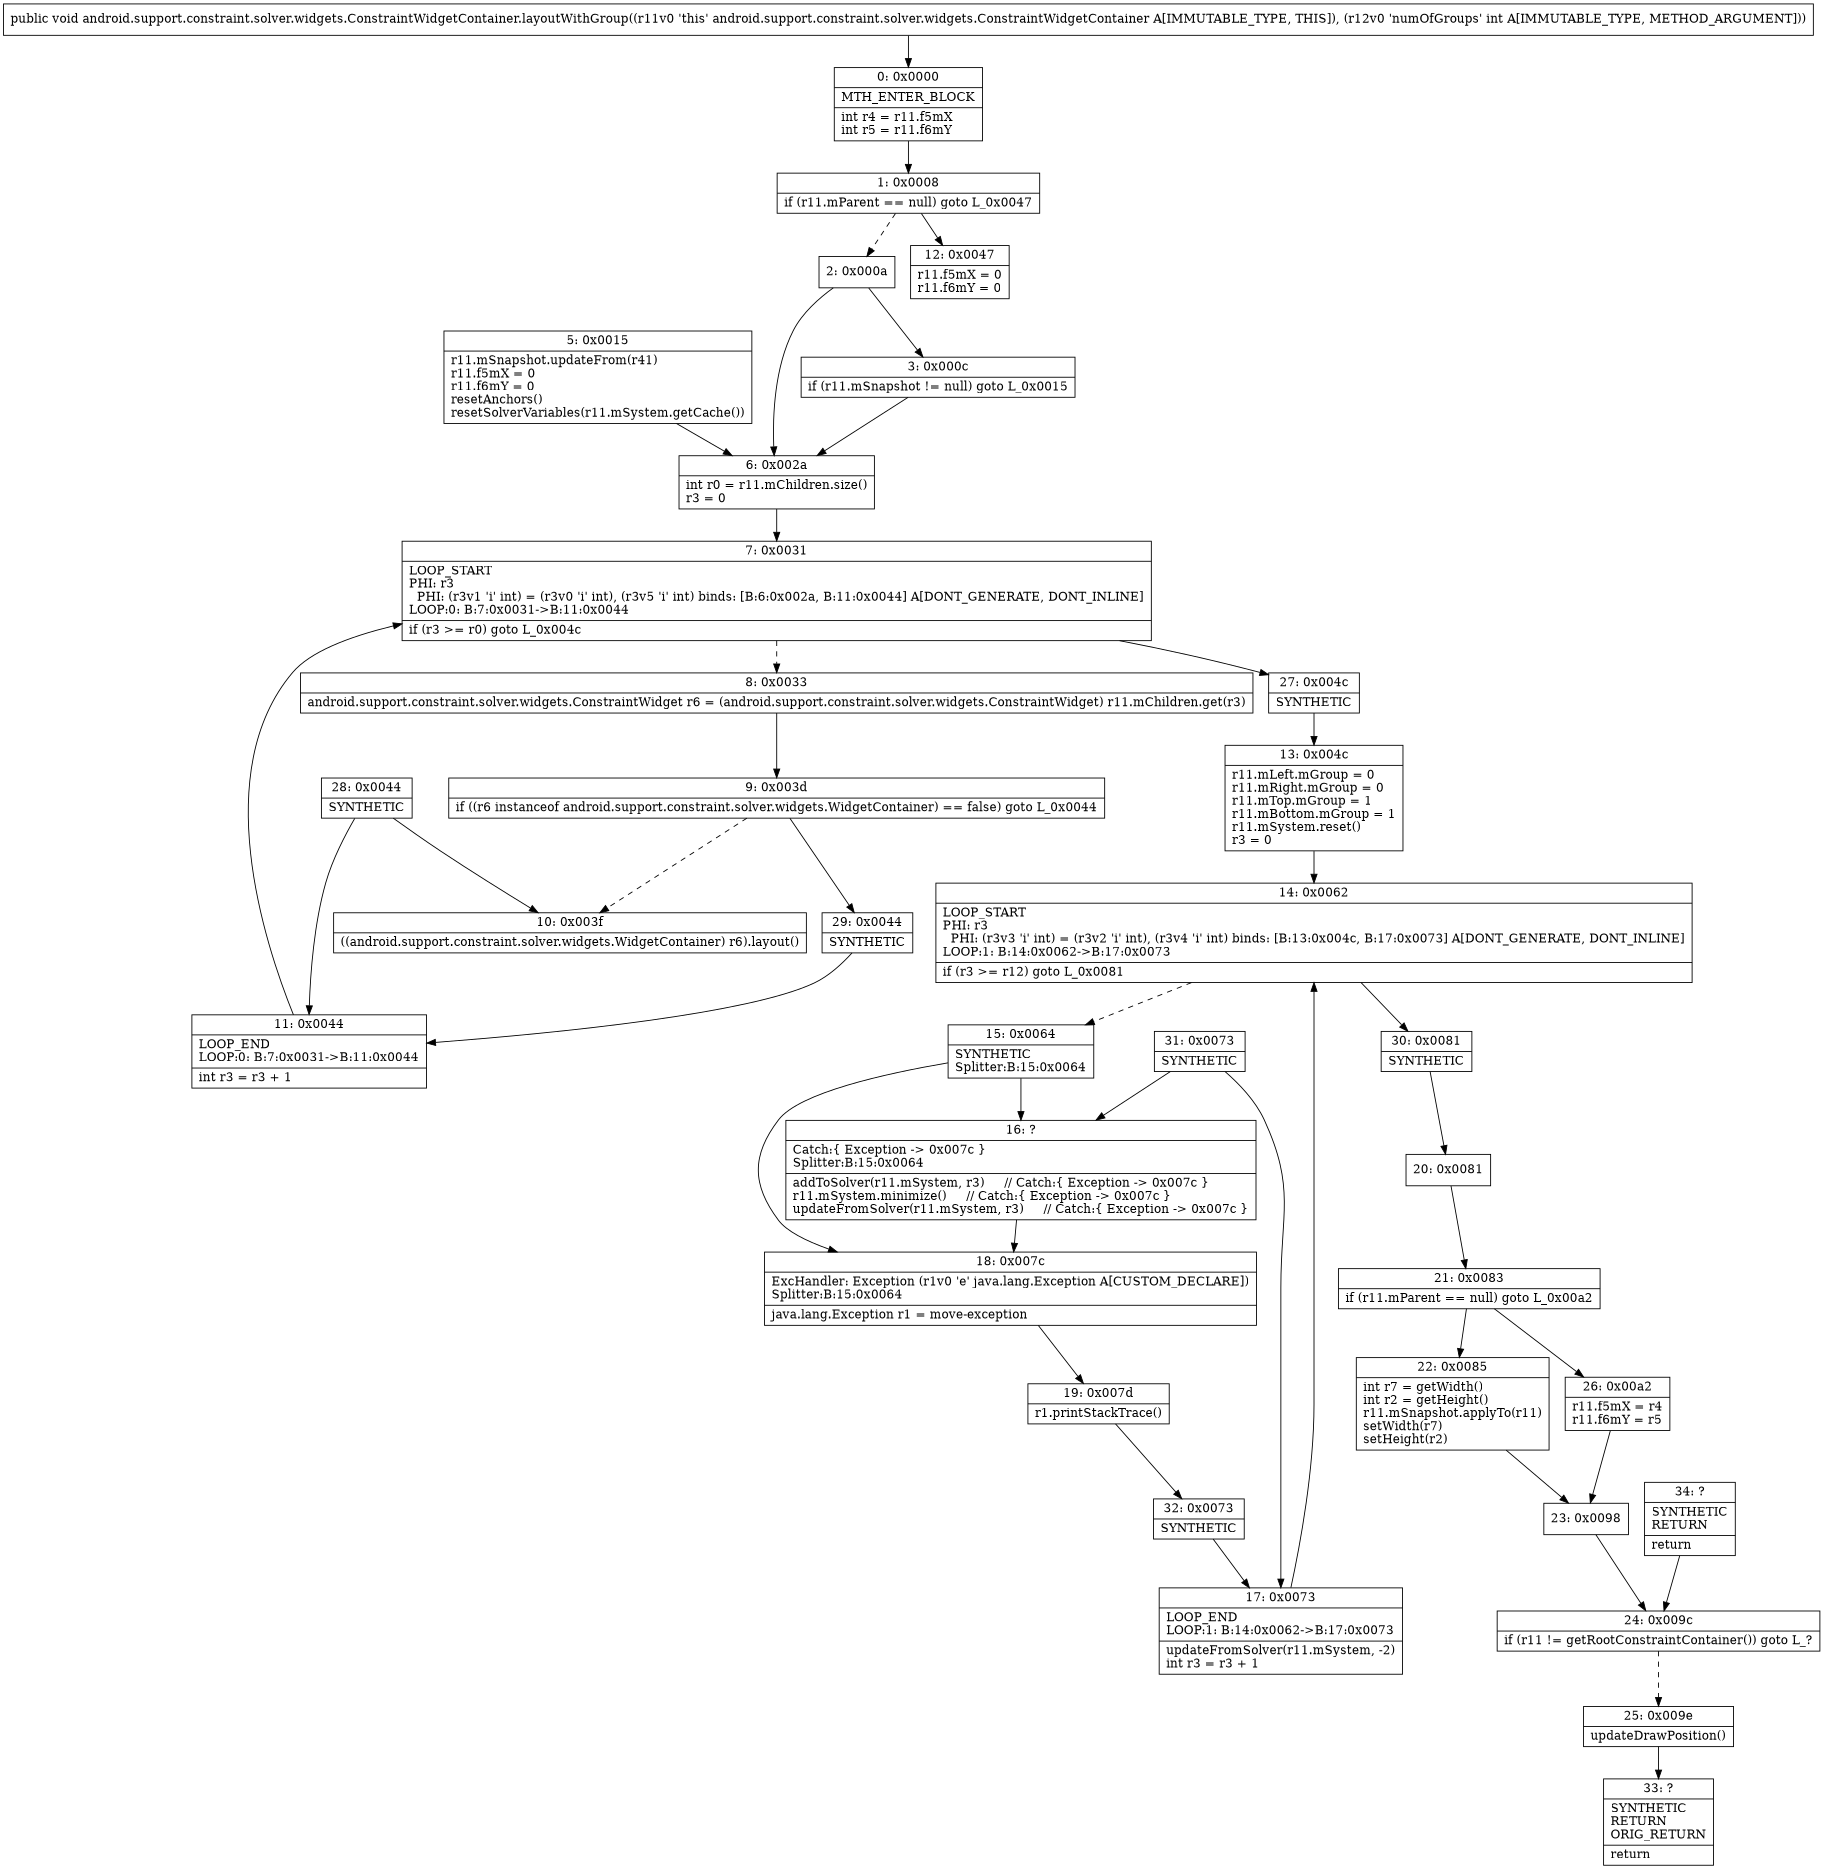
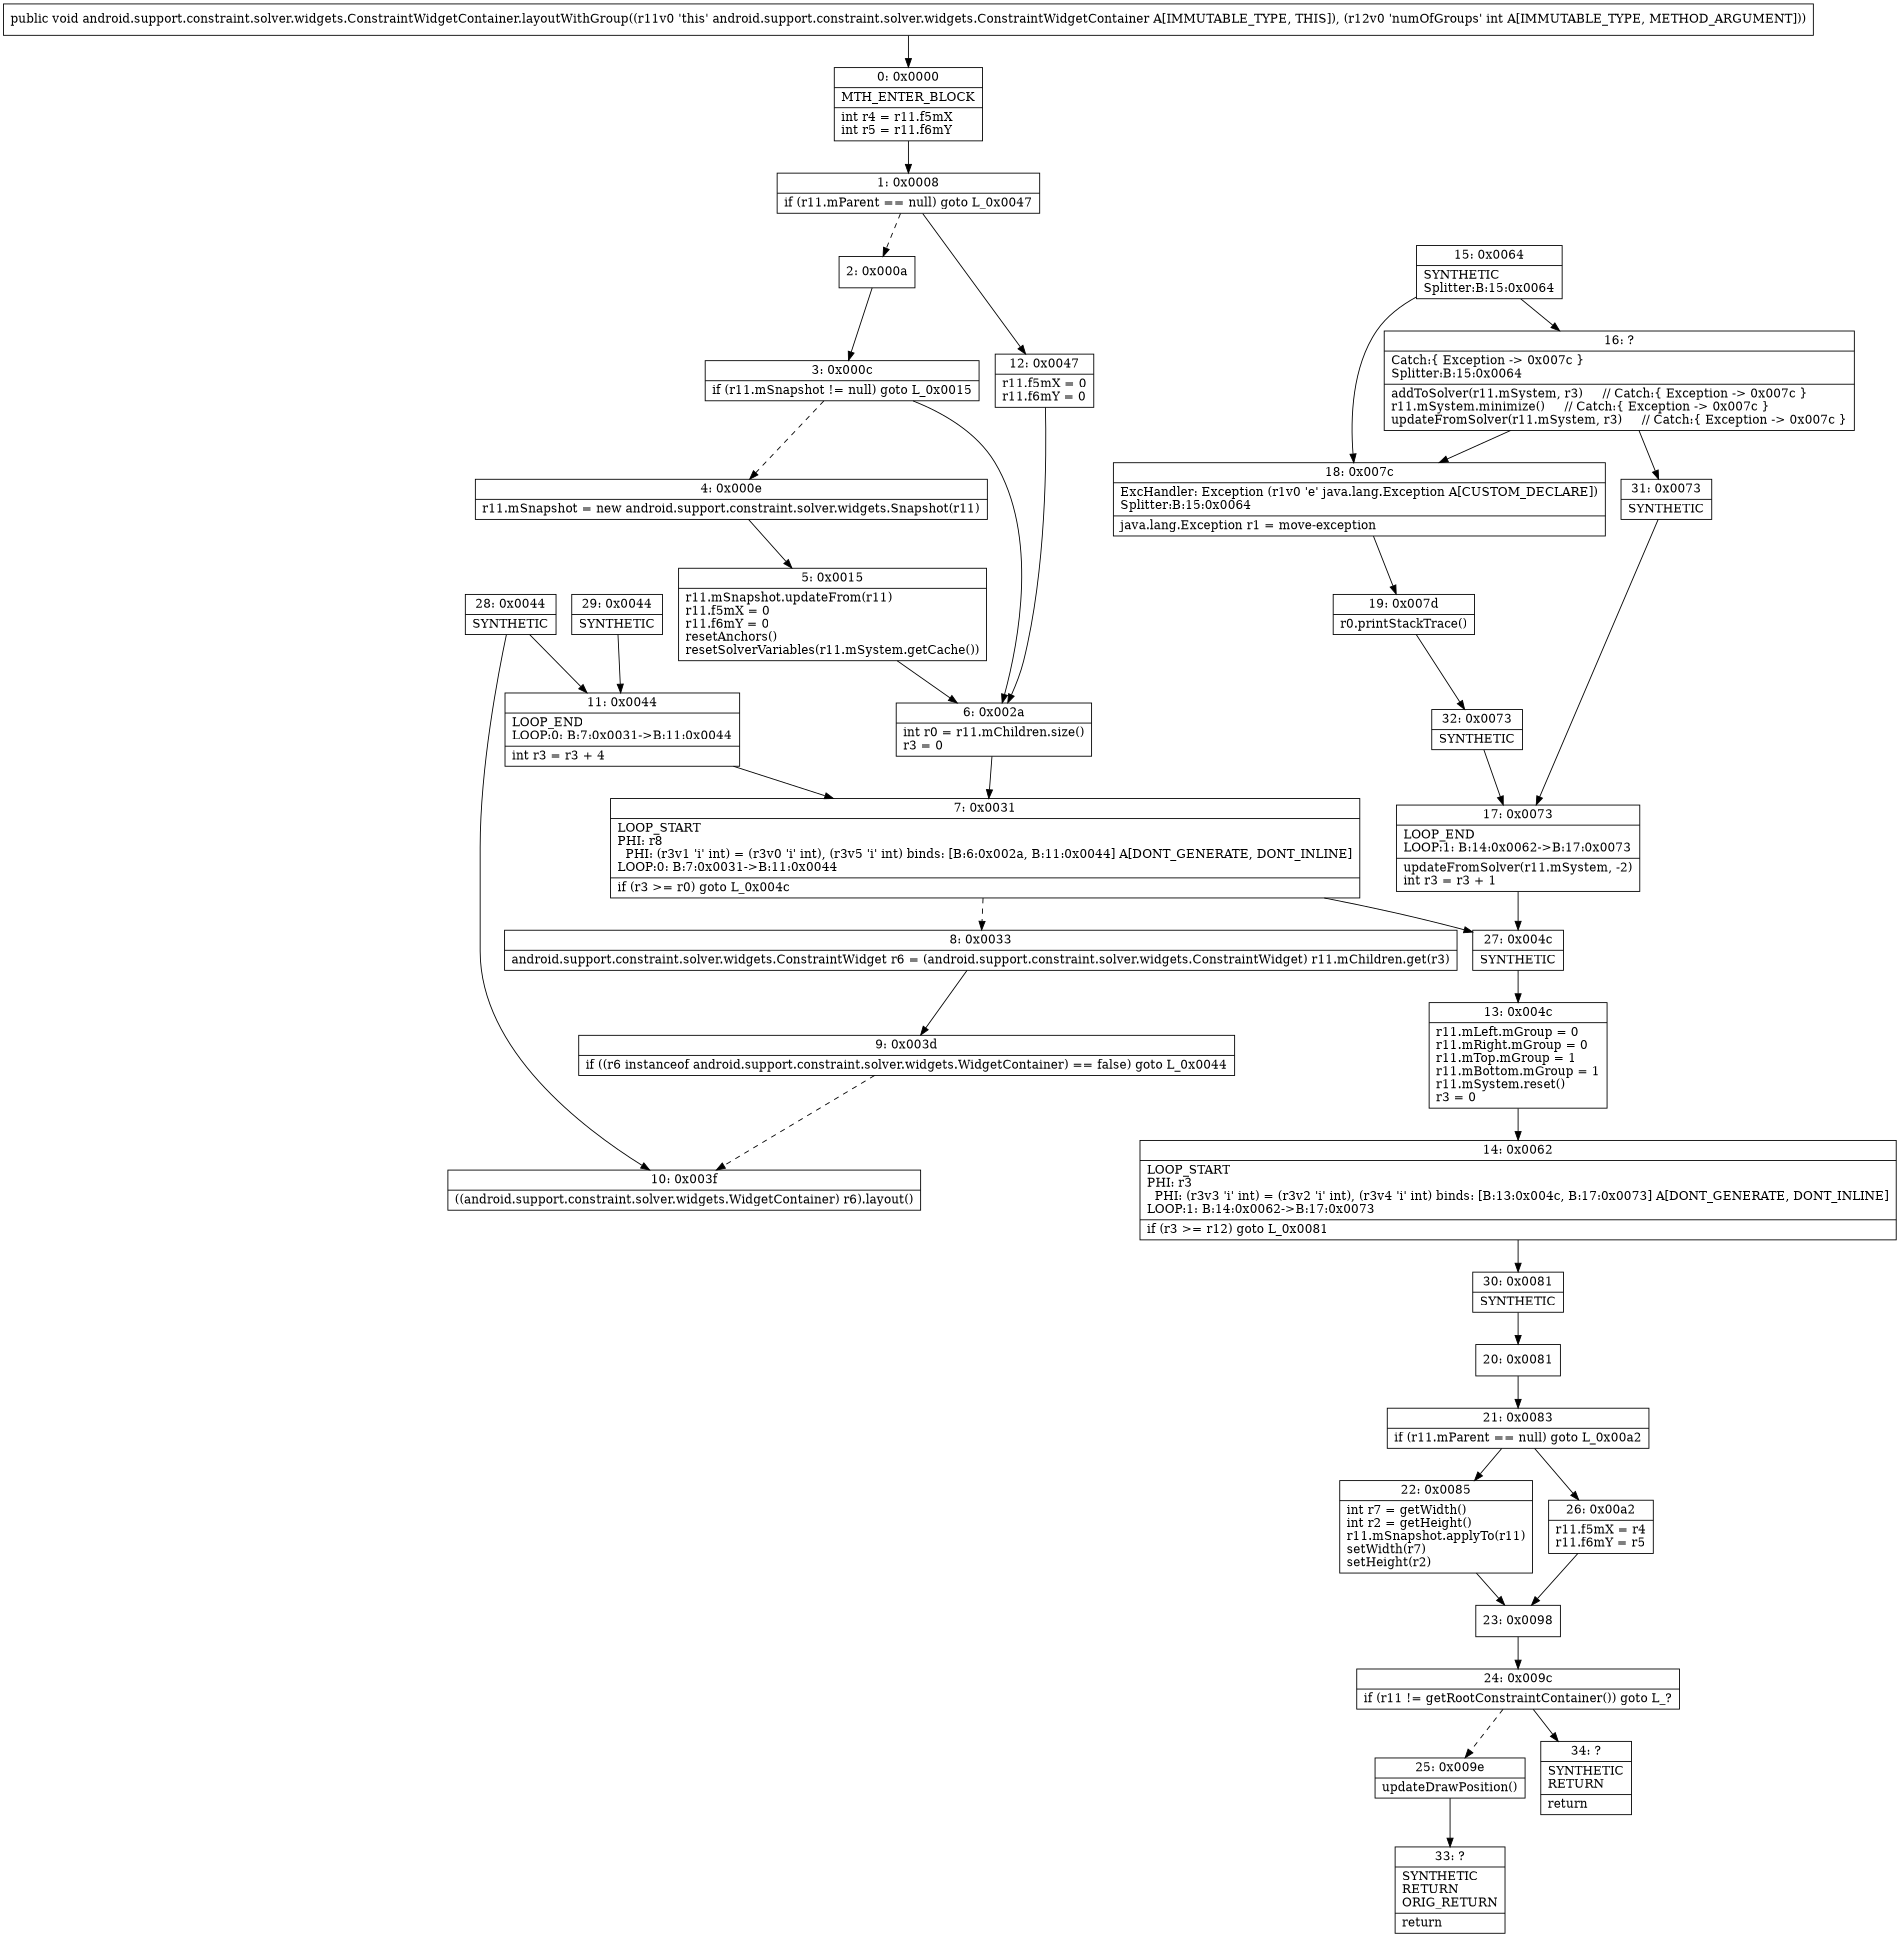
edge "2: 0x000a" -> "6: 0x002a": now "12: 0x0047" -> "6: 0x002a"
node "5: 0x0015": text "r11.mSnapshot.updateFrom(r41)" -> "r11.mSnapshot.updateFrom(r11)"
node "4: 0x000e": added
node "7: 0x0031": text "PHI: r3" -> "PHI: r8"
edge "9: 0x003d" -> "29: 0x0044": removed
edge "14: 0x0062" -> "15: 0x0064": removed
node "11: 0x0044": text "int r3 = r3 + 1" -> "int r3 = r3 + 4"
edge "31: 0x0073" -> "16: ?": reversed
edge "17: 0x0073" -> "14: 0x0062": now "17: 0x0073" -> "27: 0x004c"
node "19: 0x007d": text "r1.printStackTrace()" -> "r0.printStackTrace()"
edge "34: ?" -> "24: 0x009c": reversed
